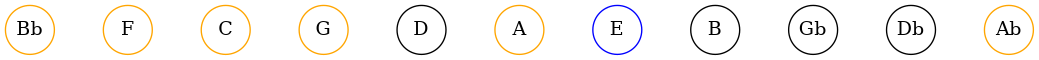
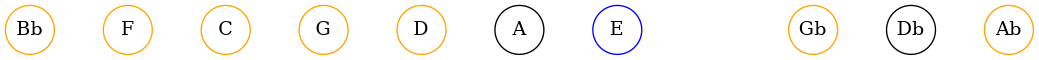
node "D": color black -> orange
node "A": color orange -> black
node "B": removed
node "Gb": color black -> orange
